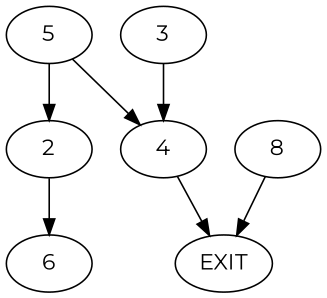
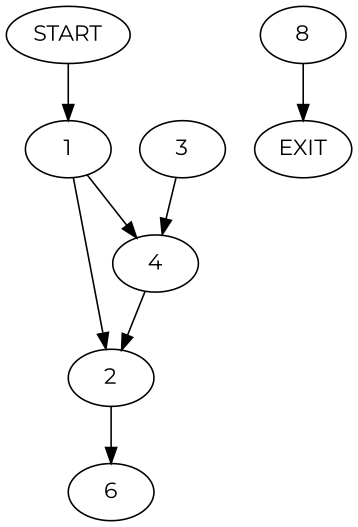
node "5": label "5" -> "1"
node "START": added
edge "4" -> "EXIT": now "4" -> "2"
